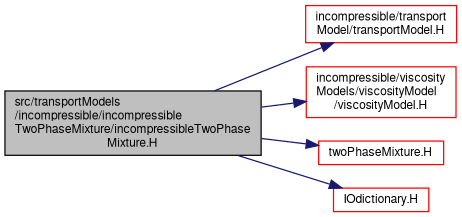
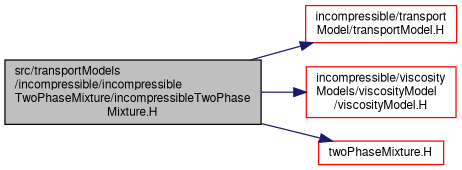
node "IOdictionary.H": removed
